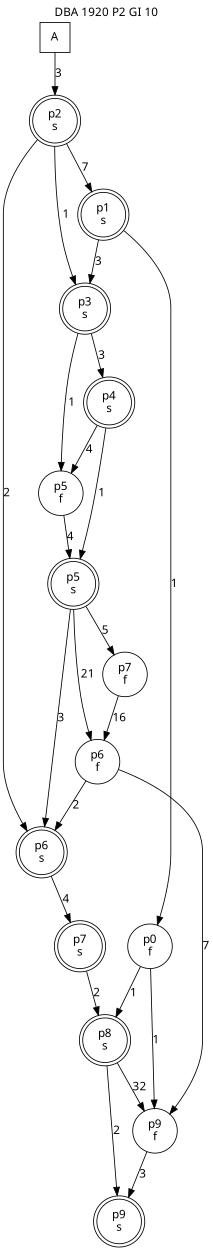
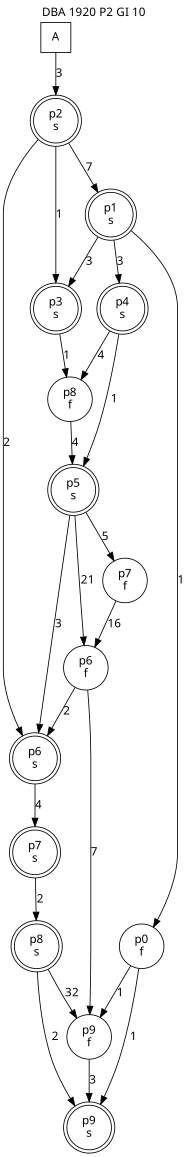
edge "p3 s" -> "p4 s": now "p1 s" -> "p4 s"
node "p5 f": label "p5 f" -> "p8 f"
edge "p0 f" -> "p8 s": now "p0 f" -> "p9 s"
